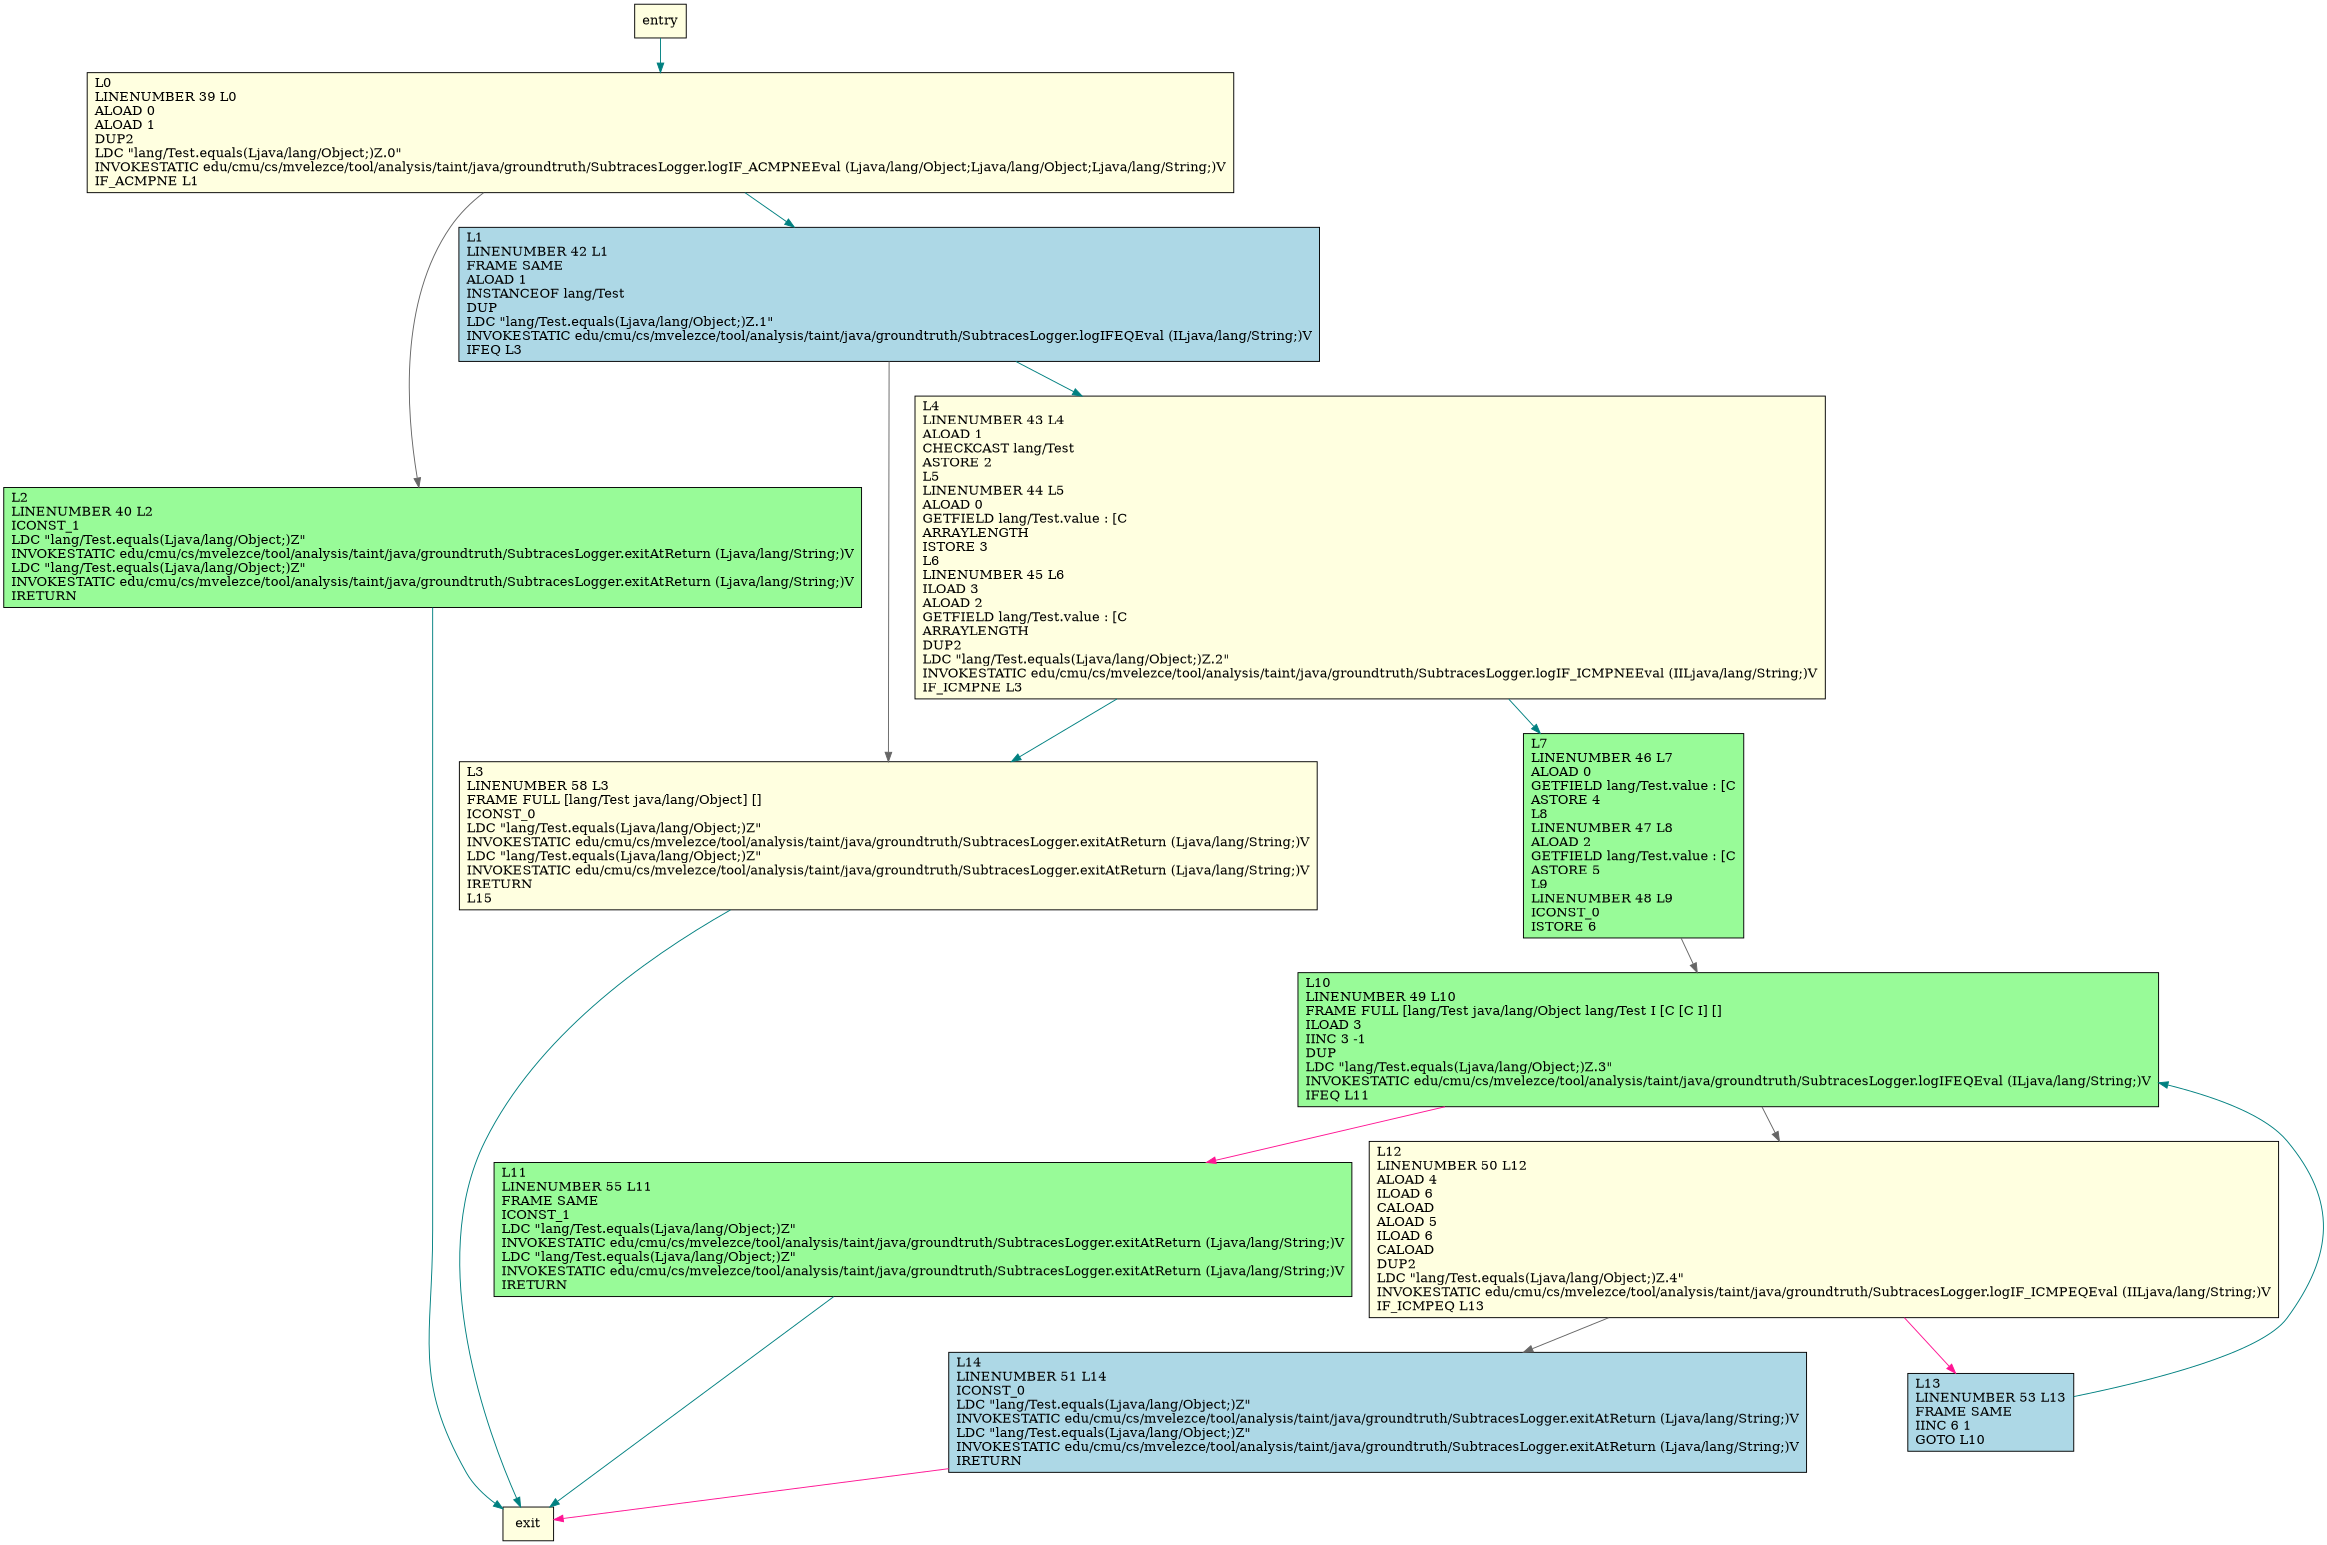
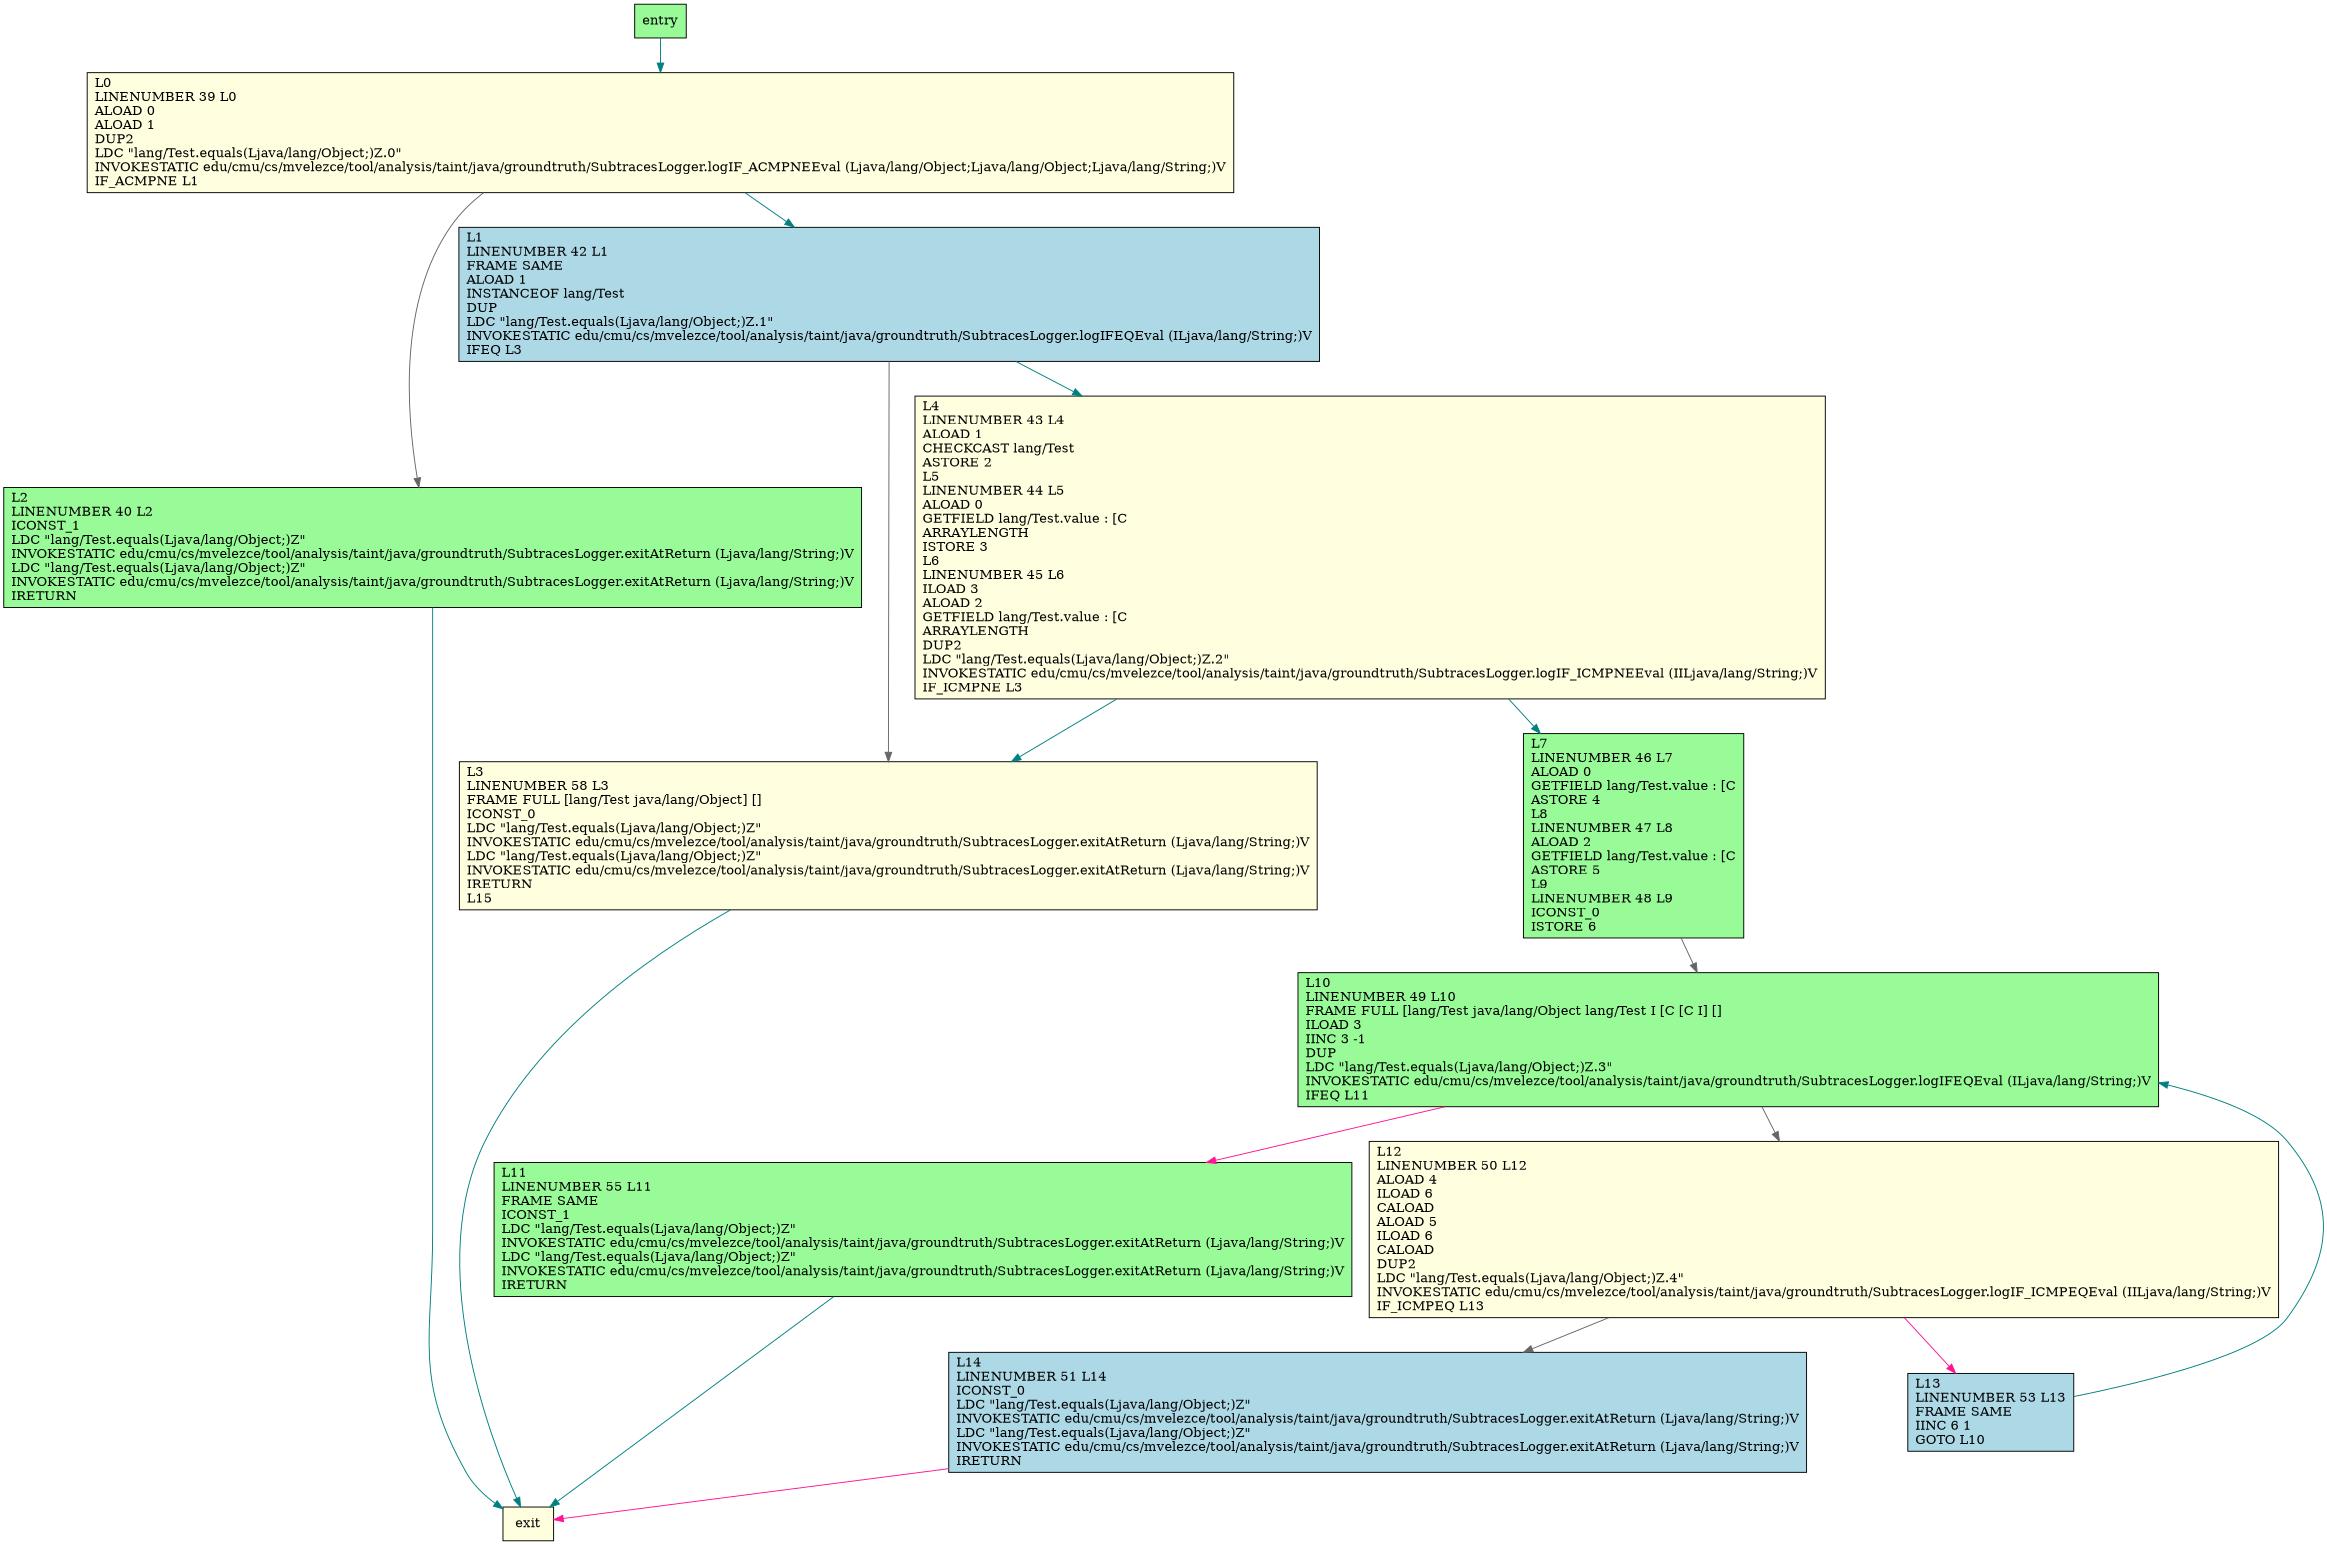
node "entry": fillcolor lightyellow -> palegreen
